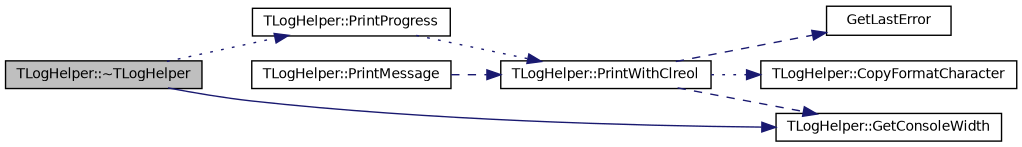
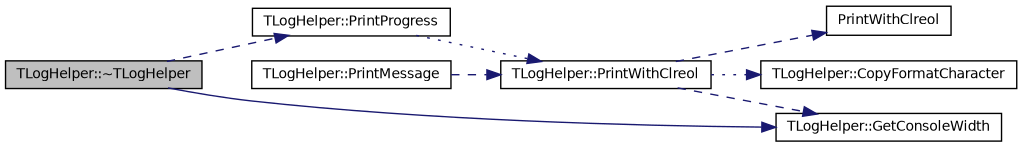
node "GetLastError": label "GetLastError" -> "PrintWithClreol"
edge "TLogHelper::~TLogHelper" -> "TLogHelper::PrintProgress": style dotted -> dashed
